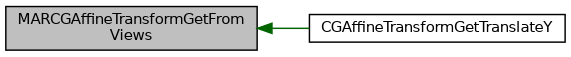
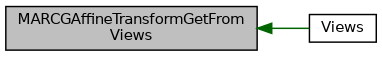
node "CGAffineTransformGetTranslateY": label "CGAffineTransformGetTranslateY" -> "Views"
